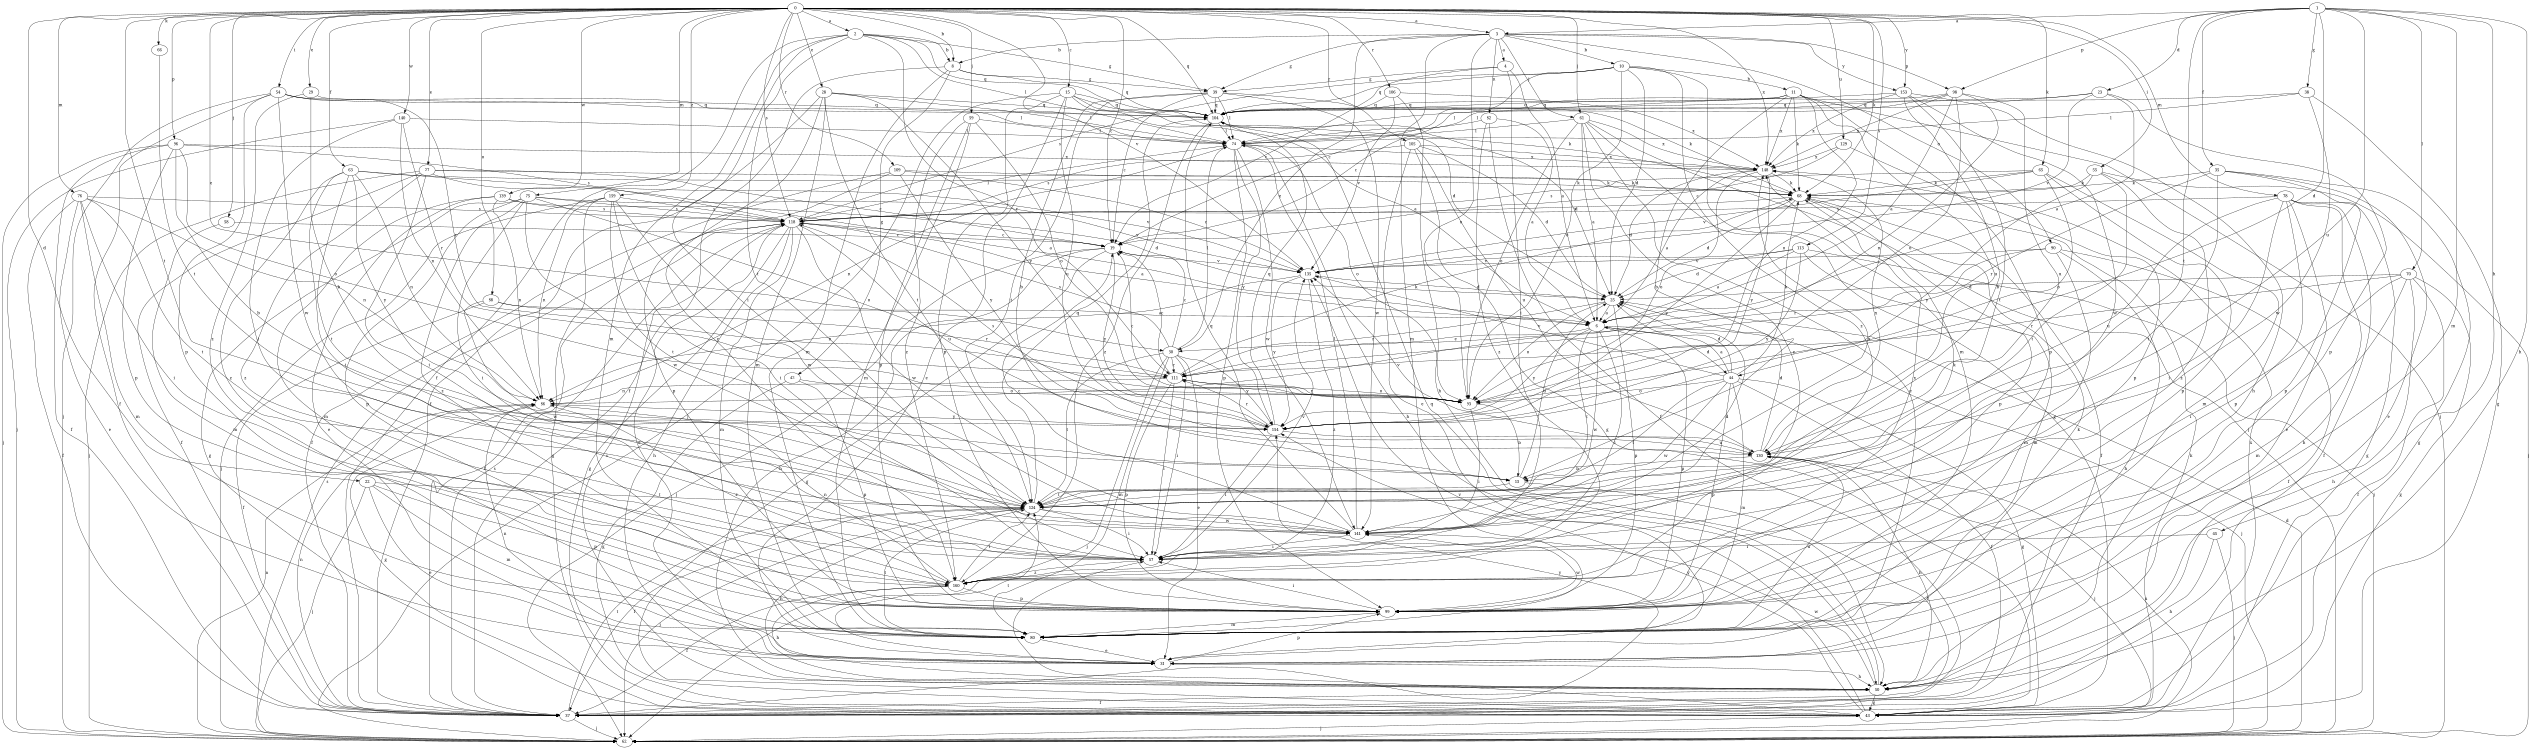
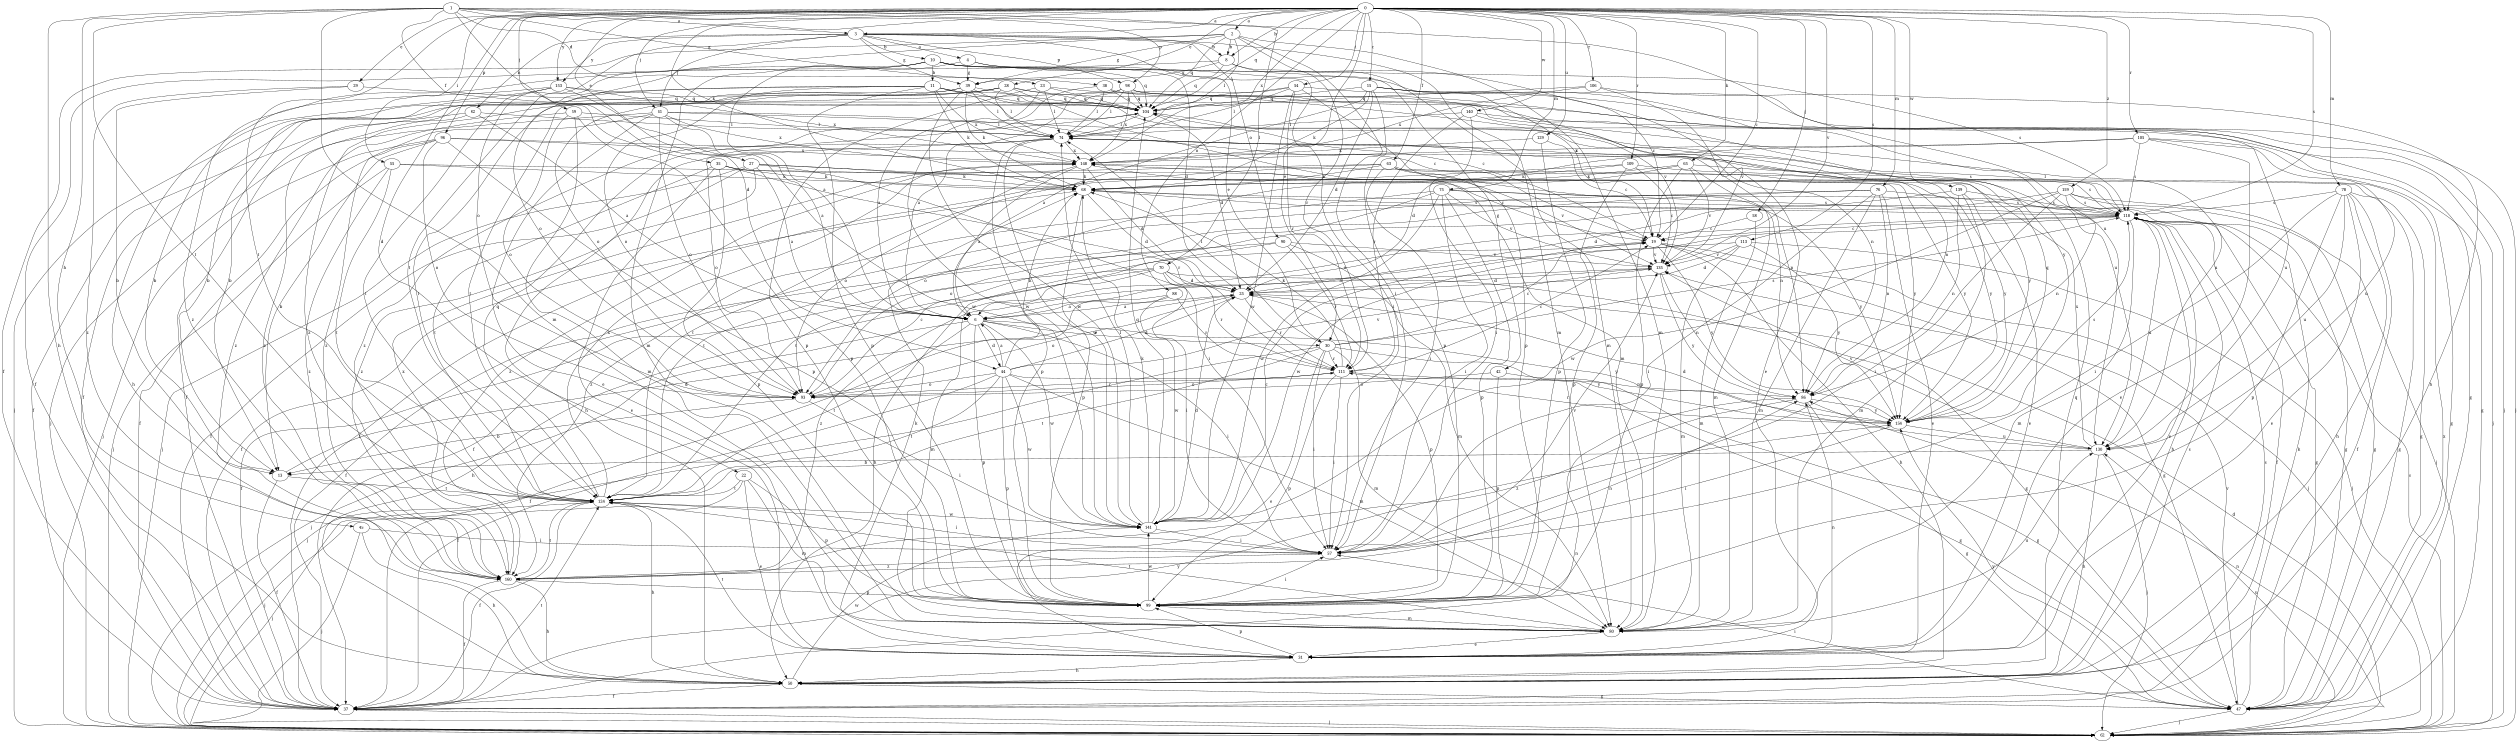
node "66": removed
node "43": label "43" -> "47"
